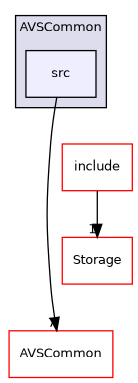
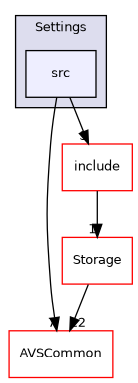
cluster "AVSCommon": label "AVSCommon" -> "Settings"
edge "src" -> "include": added
edge "Storage" -> "AVSCommon": added
